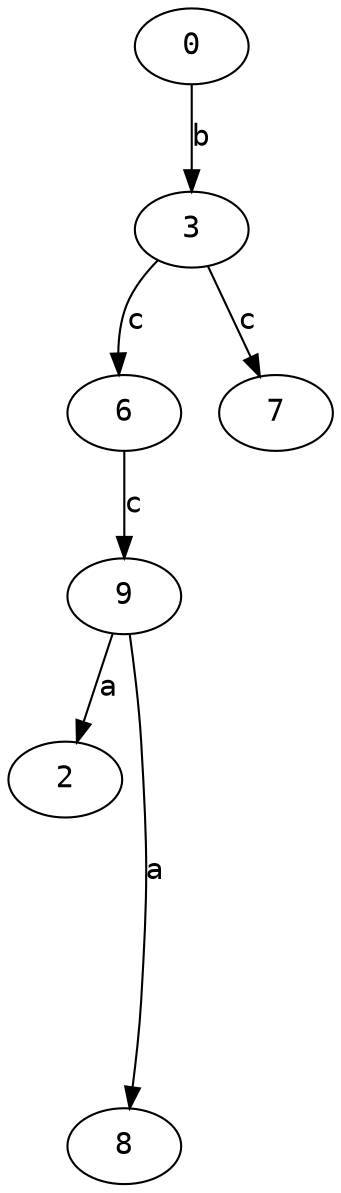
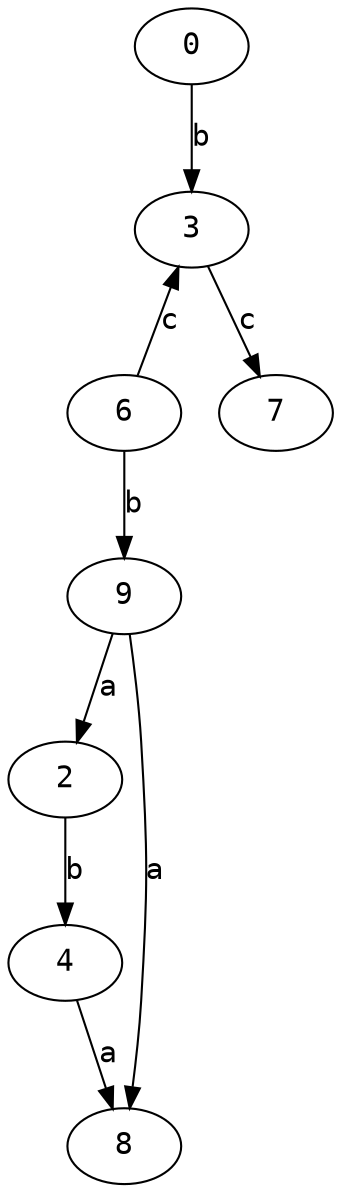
edge "3" -> "6": reversed
edge "6" -> "9": label "c" -> "b"
node "4": added
